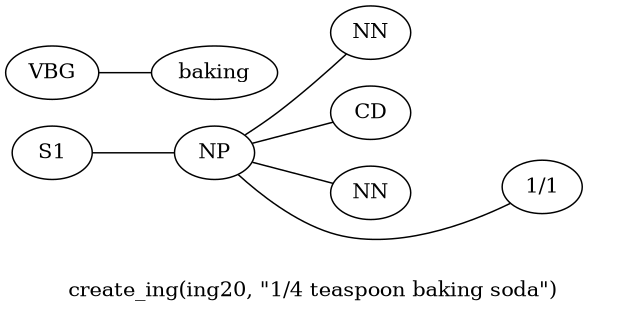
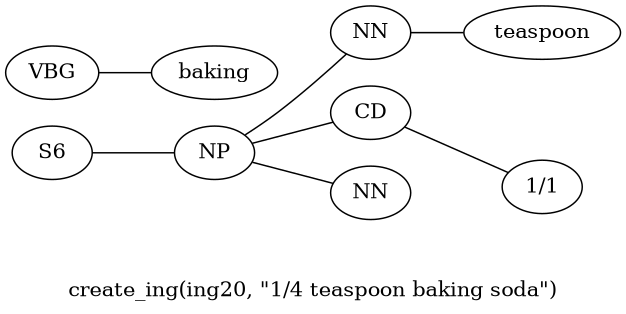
node "teaspoon": added
node "S1": label "S1" -> "S6"
edge "NP" -- "1/1": now "CD" -- "1/1"
